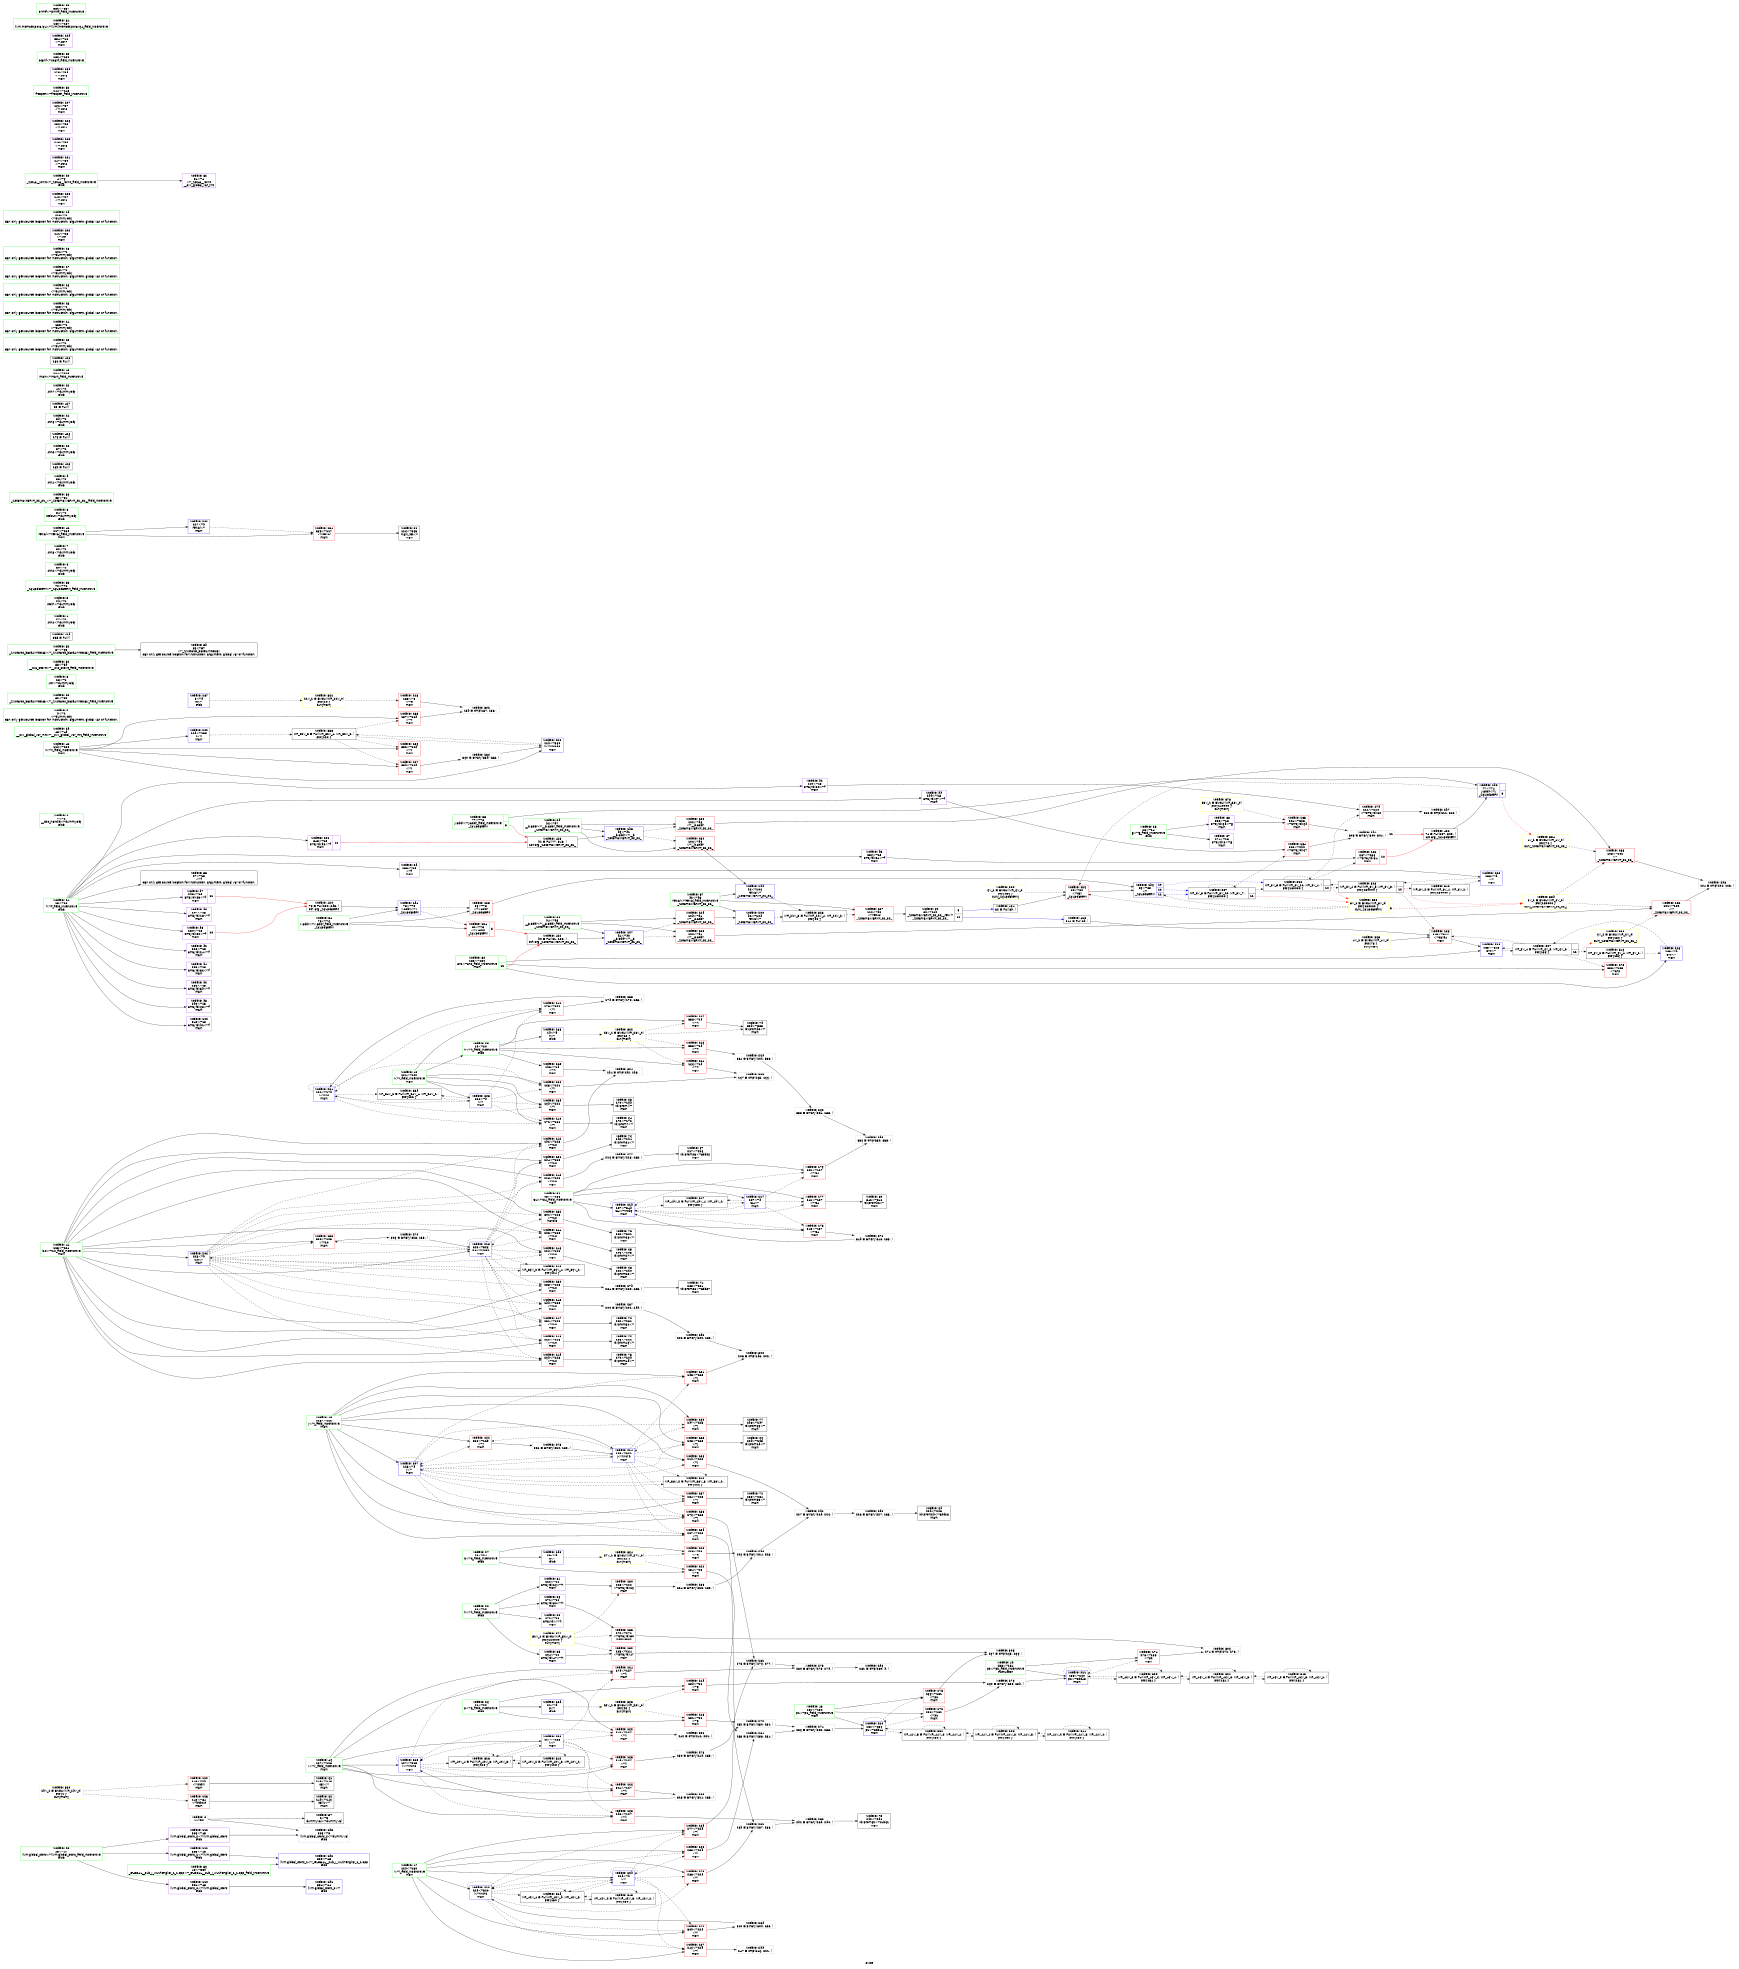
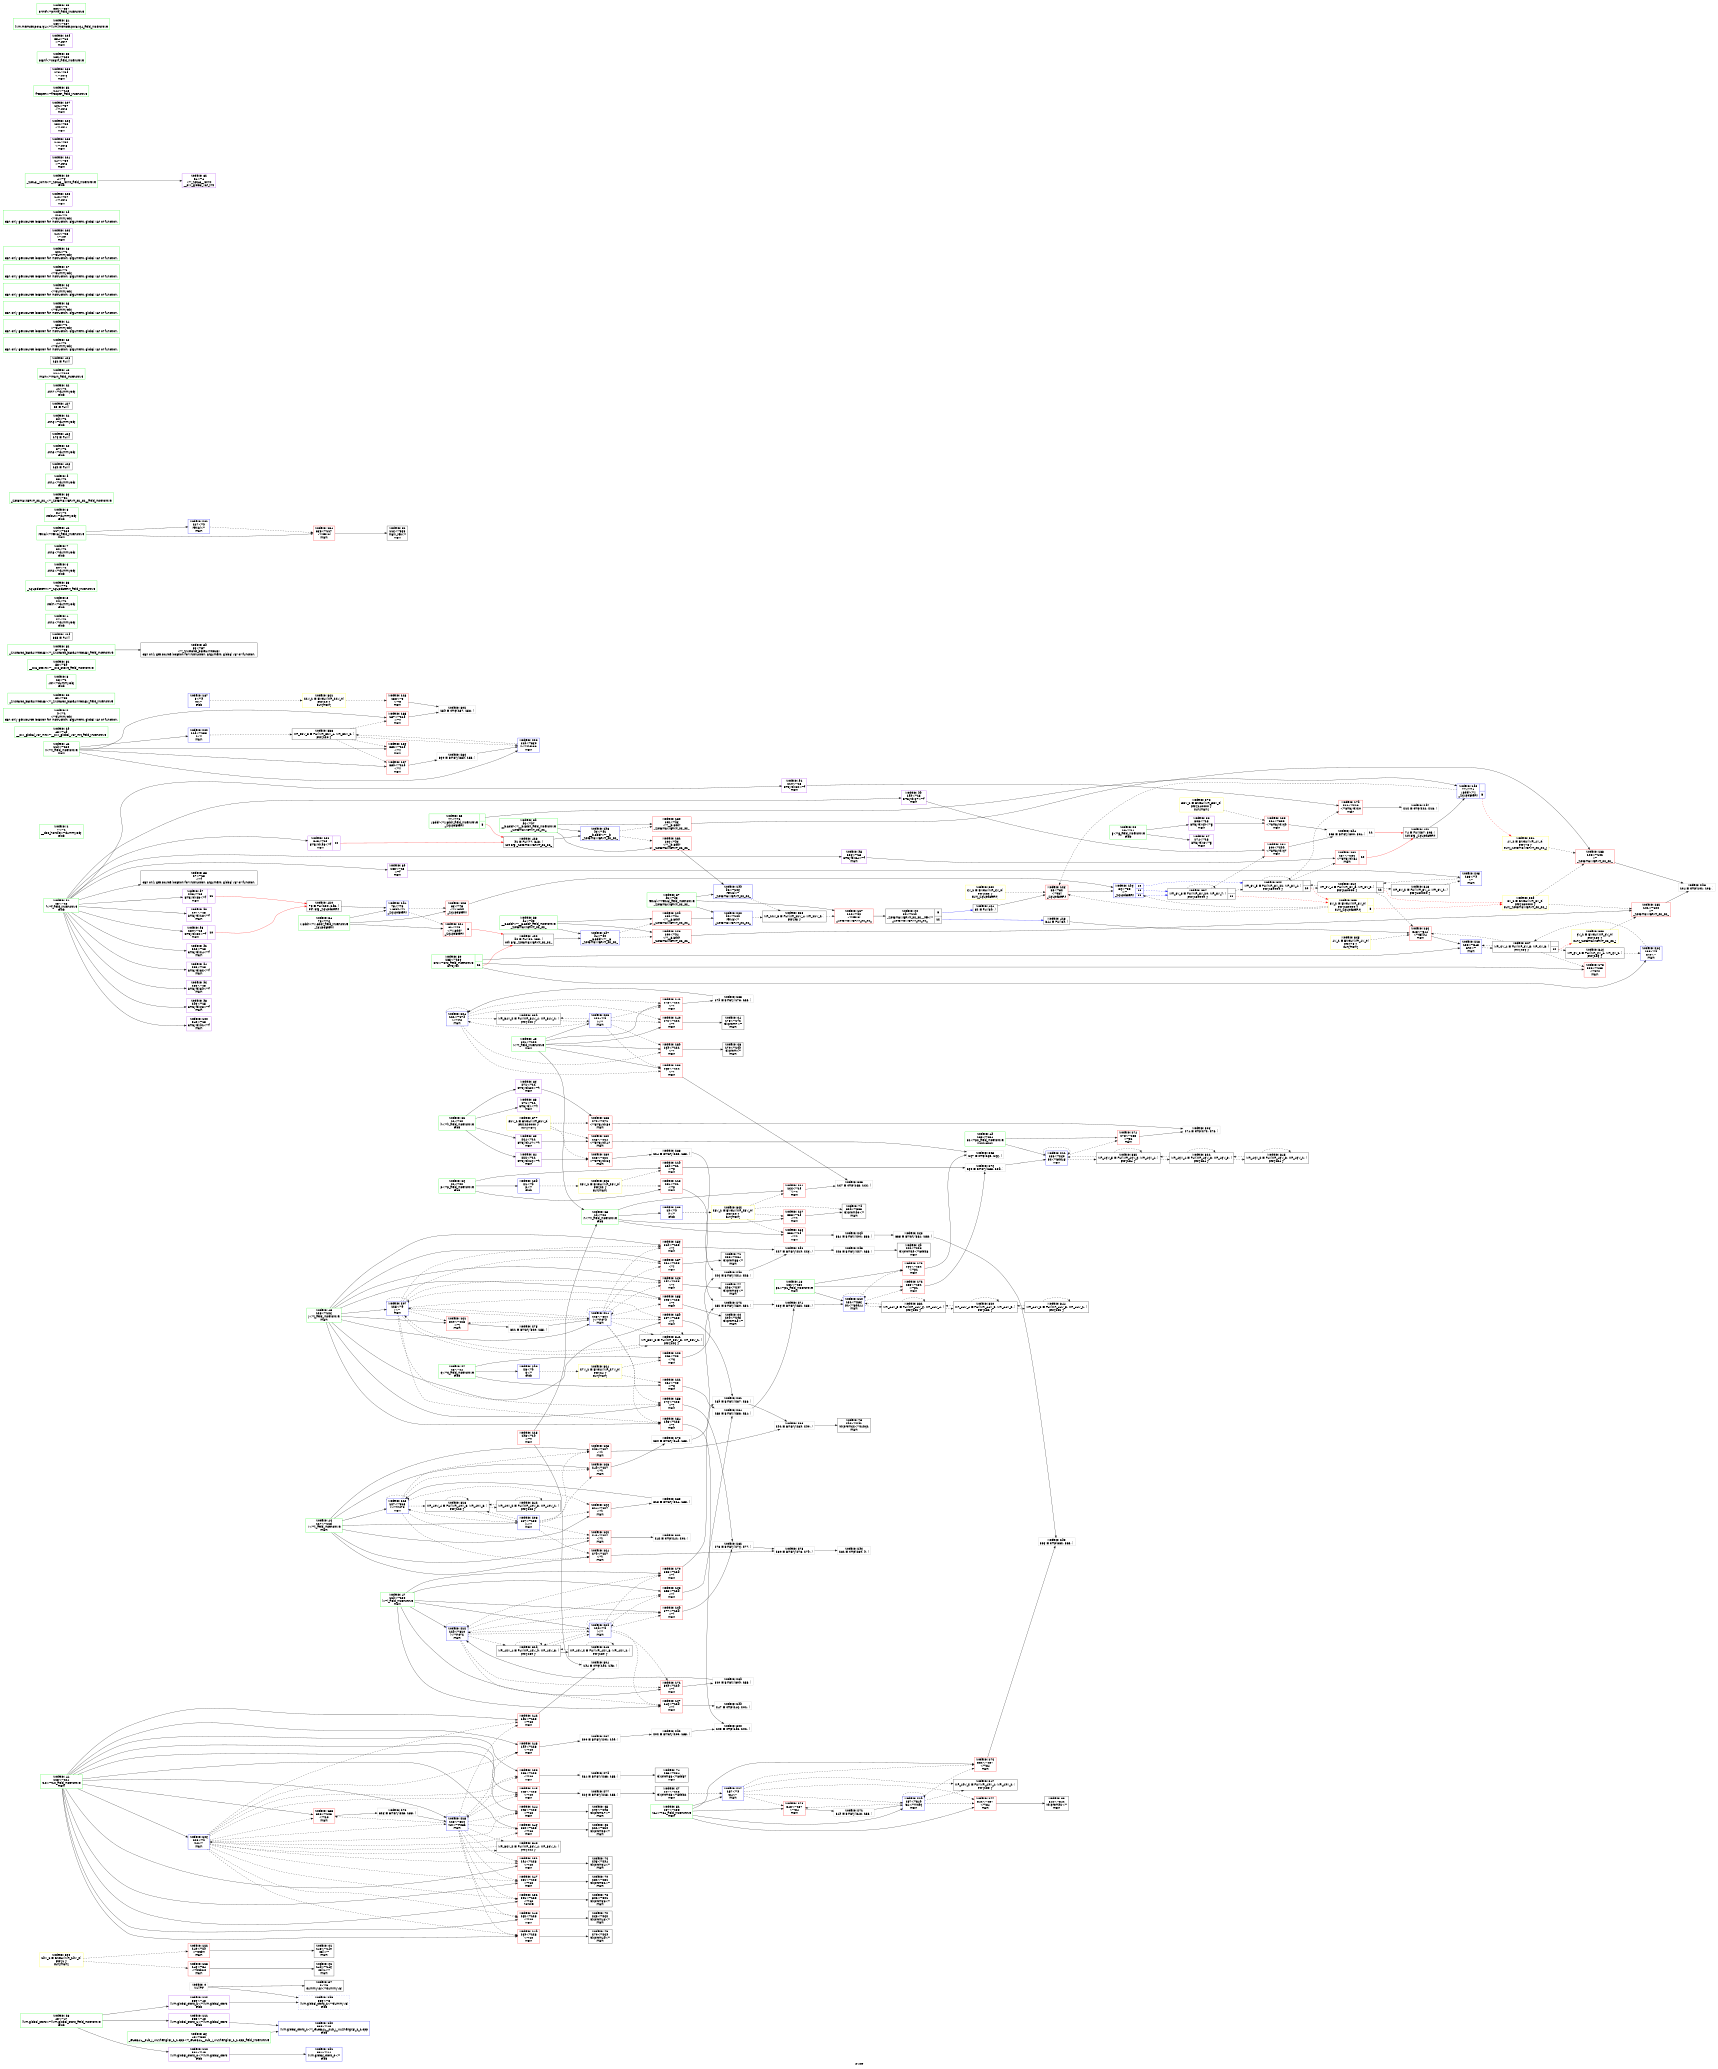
edge "NodeID: 365" -> "NodeID: 186": style solid -> dashed
node "NodeID: 50": text "main" -> "arrayidx"
edge "NodeID: 25" -> "NodeID: 115": reversed
edge "NodeID: 347" -> "NodeID: 217": now "NodeID: 67" -> "NodeID: 217"
node "NodeID: 183": text "instruction" -> "main"
